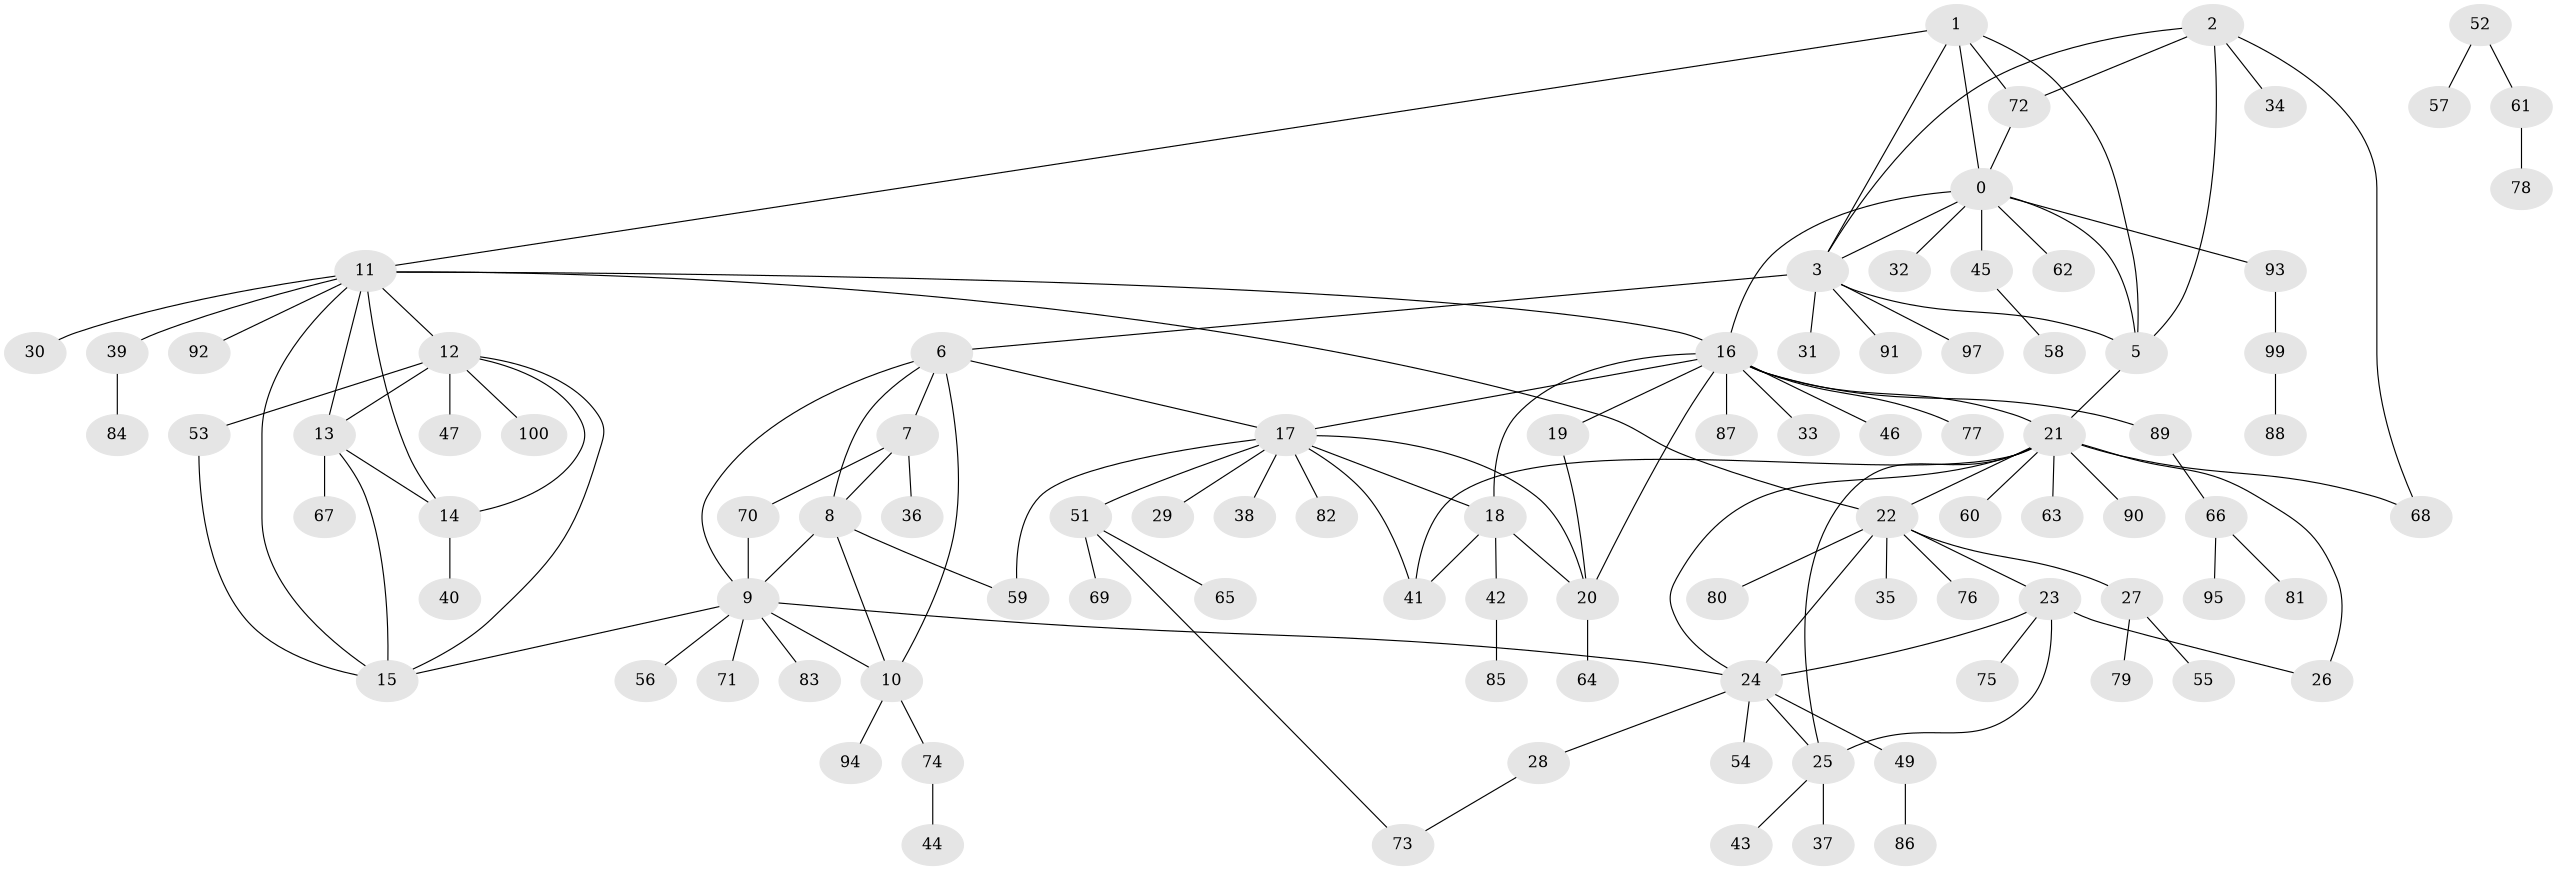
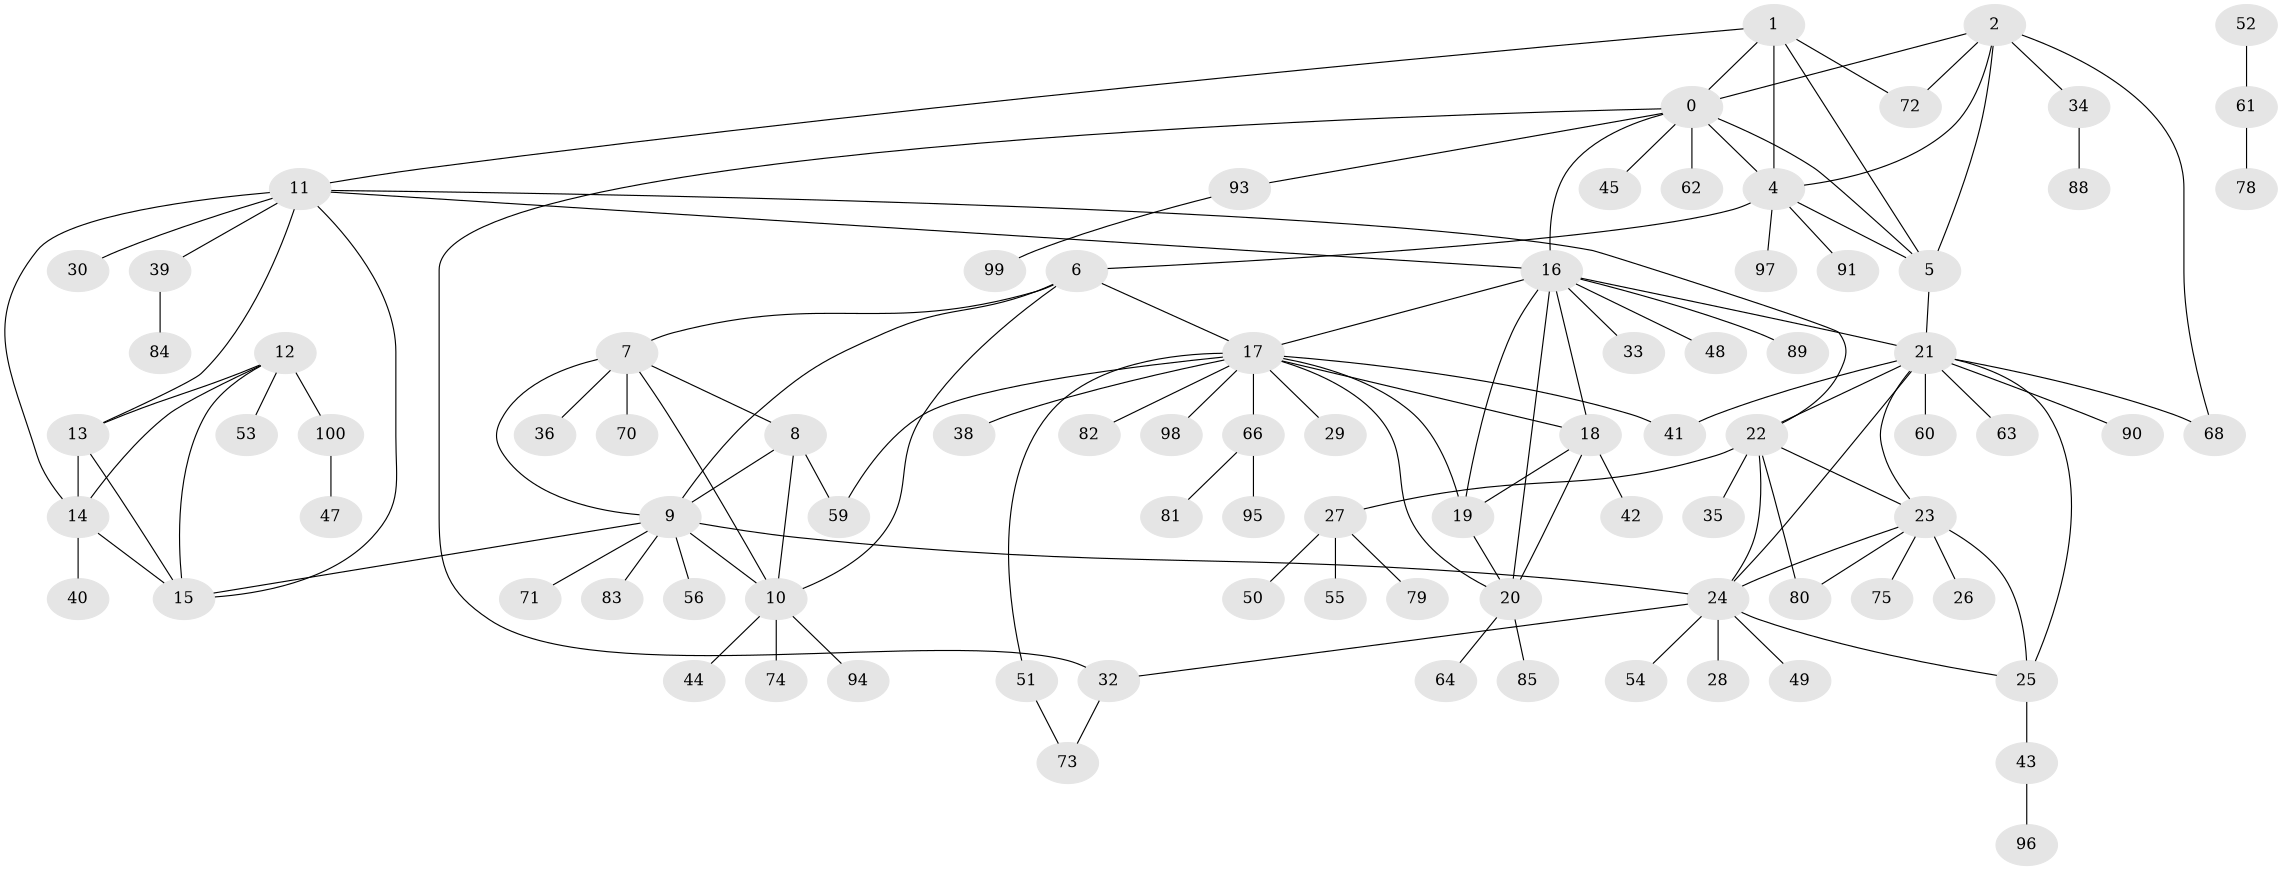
node "57": removed
edge "72" -- "0": now "2" -- "0"
node "3": label "3" -> "4"
edge "11" -- "12": removed
node "92": removed
node "31": removed
node "58": removed
edge "12" -- "47": now "100" -- "47"
edge "99" -- "88": now "34" -- "88"
edge "17" -- "19": added
edge "6" -- "8": removed
node "98": added
node "87": removed
node "46": label "46" -> "48"
node "77": removed
edge "89" -- "66": now "17" -- "66"
edge "7" -- "10": added
edge "21" -- "26": now "21" -- "23"
node "67": removed
edge "70" -- "9": now "7" -- "9"
edge "18" -- "41": now "18" -- "19"
edge "23" -- "80": added
node "69": removed
node "65": removed
node "50": added
node "76": removed
edge "53" -- "15": now "14" -- "15"
edge "24" -- "32": added
edge "42" -- "85": now "20" -- "85"
edge "74" -- "44": now "10" -- "44"
edge "28" -- "73": now "32" -- "73"
node "37": removed
node "86": removed
node "96": added
